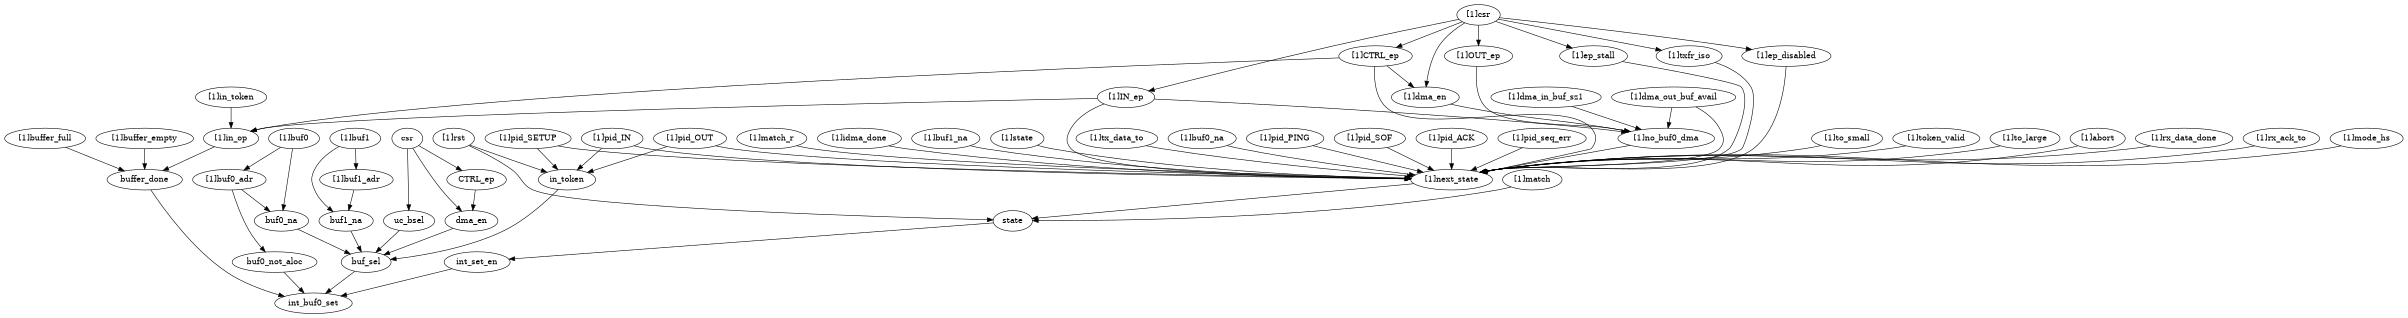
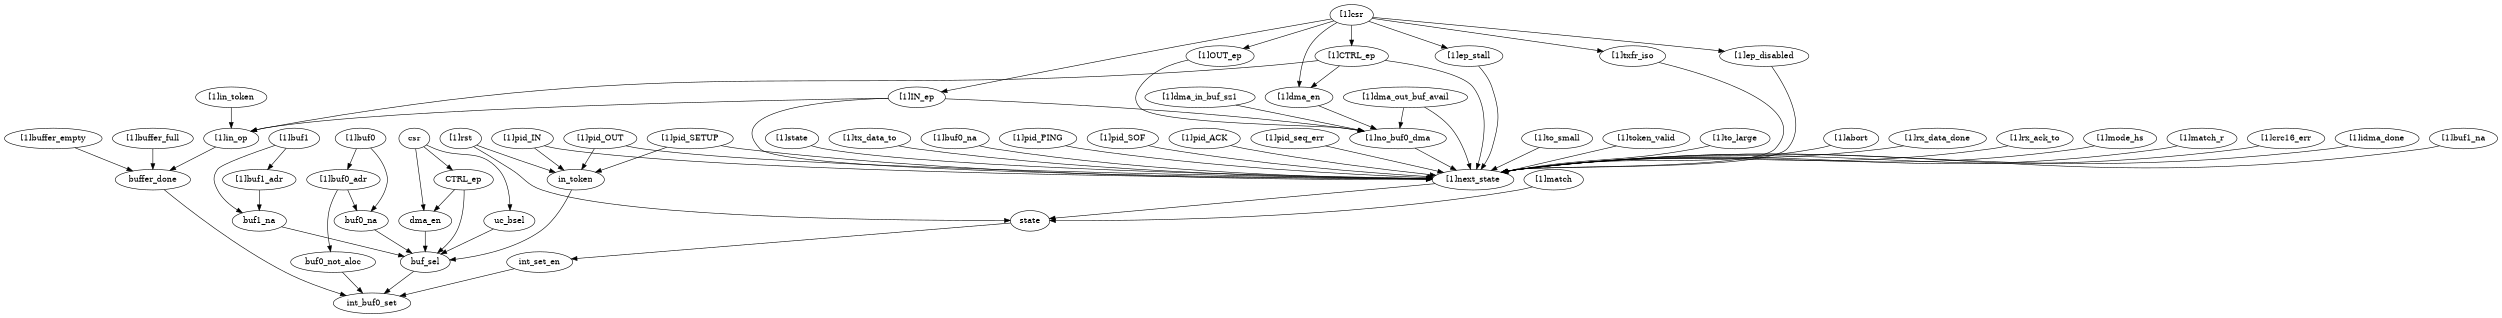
node "[1]crc16_err": added
edge "CTRL_ep" -> "buf_sel": added
